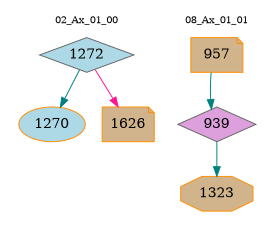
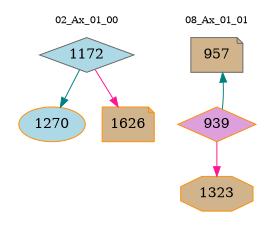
node "1272": label "1272" -> "1172"
node "957": color darkorange -> gray40
edge "957" -> "939": reversed
node "939": color gray40 -> darkorange
edge "939" -> "1323": color teal -> deeppink
